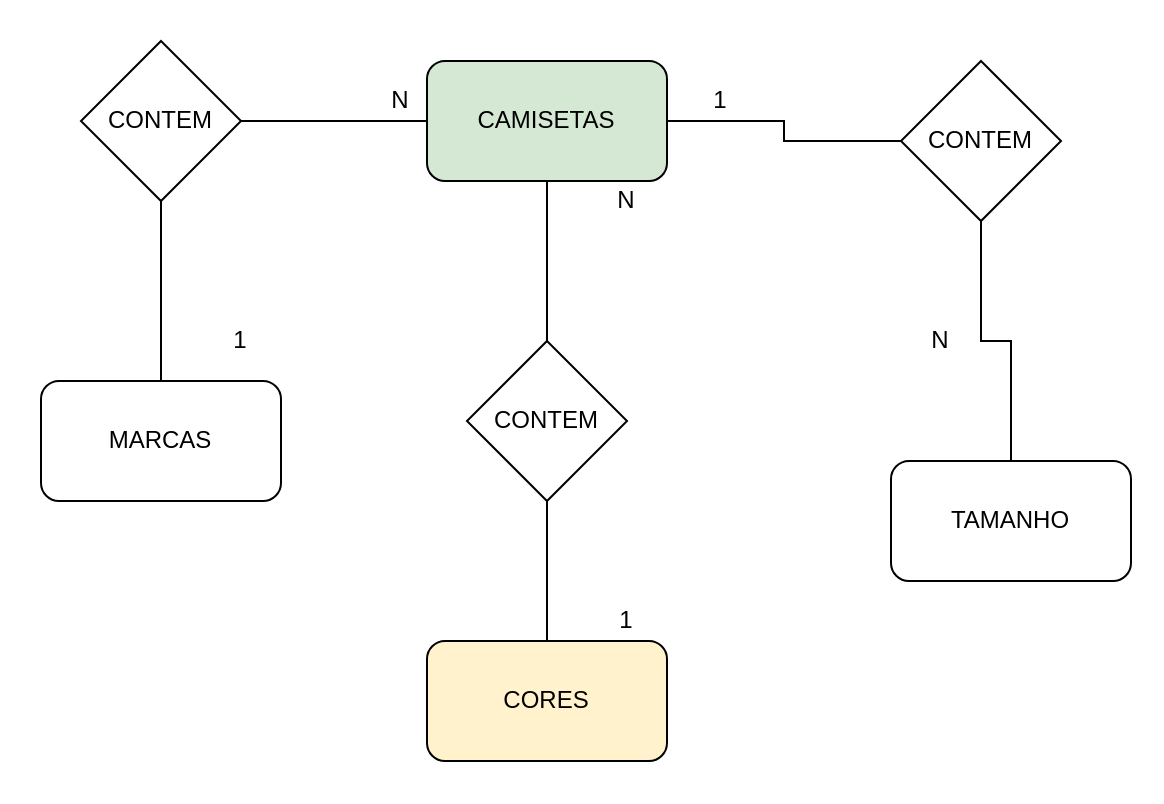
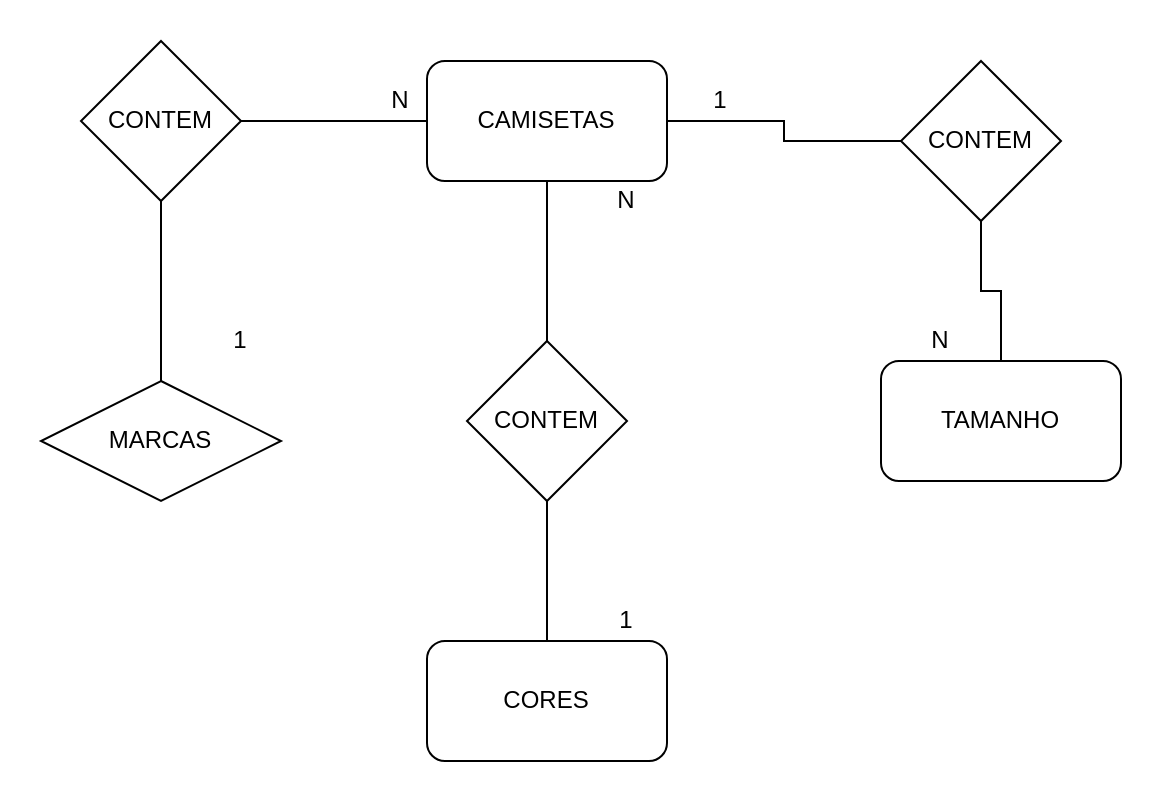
node "CAMISETAS": fillcolor #d5e8d4 -> #ffffff
node "MARCAS": shape rounded rectangle -> diamond
node "TAMANHO": moved (1011, 521) -> (1001, 421)
node "CORES": fillcolor #fff2cc -> #ffffff
